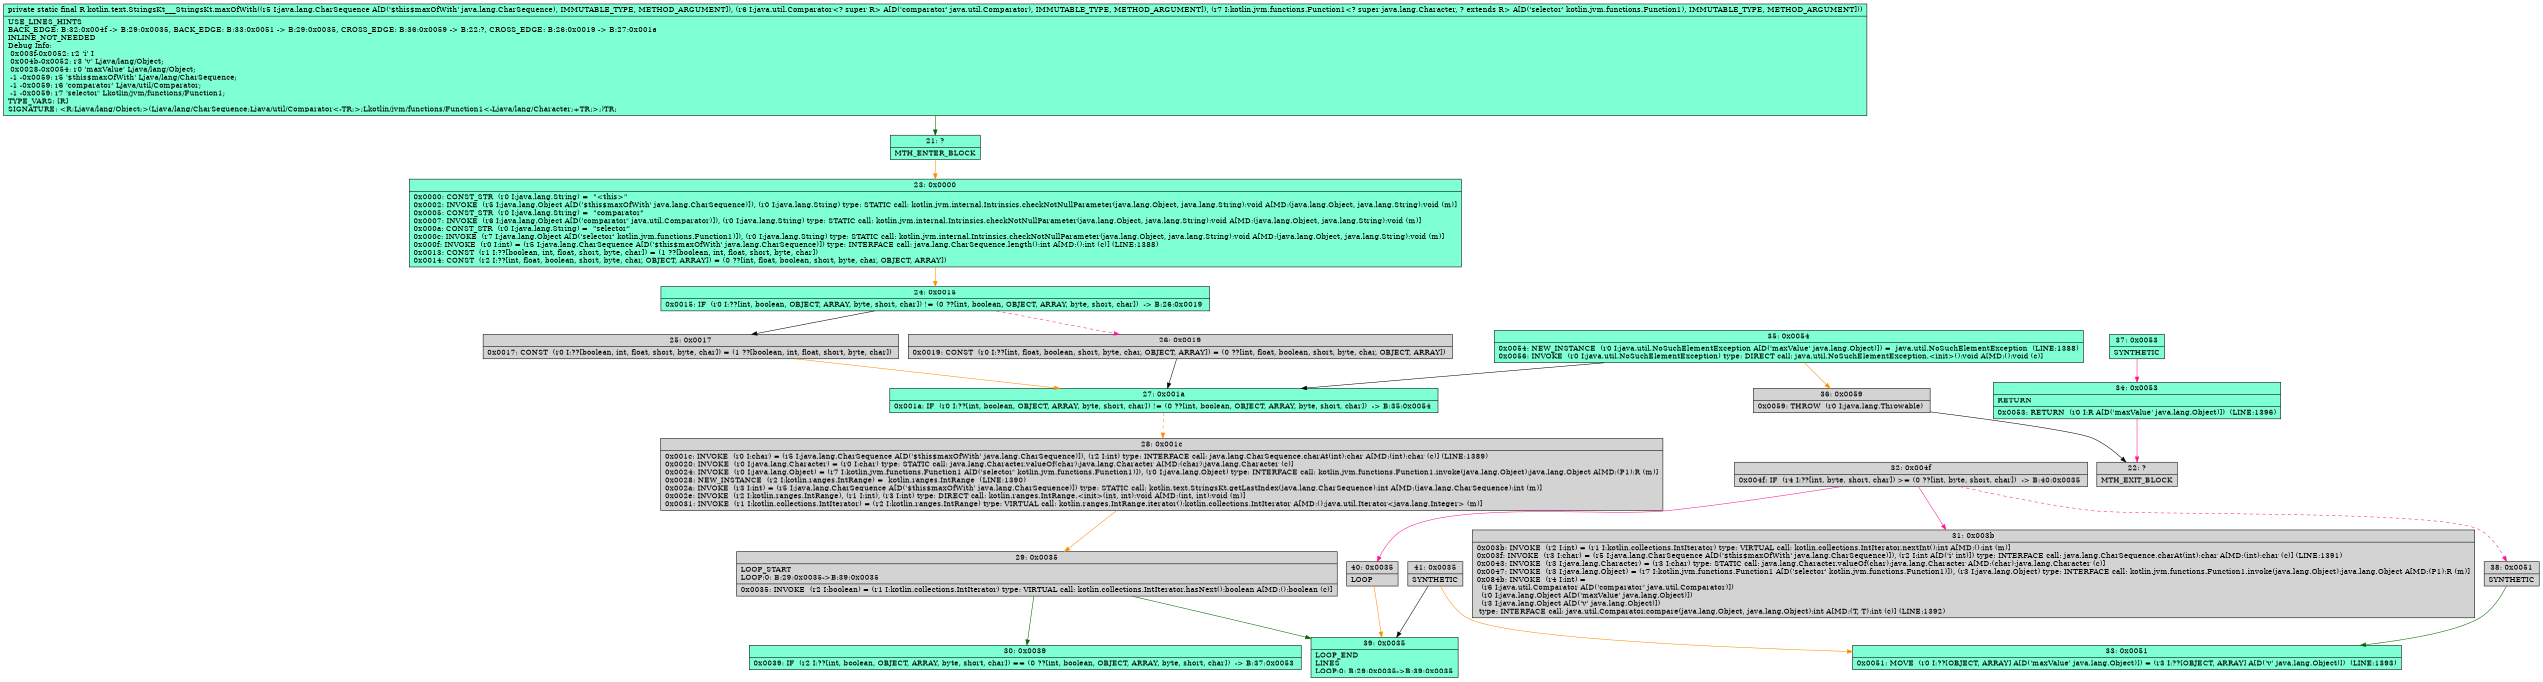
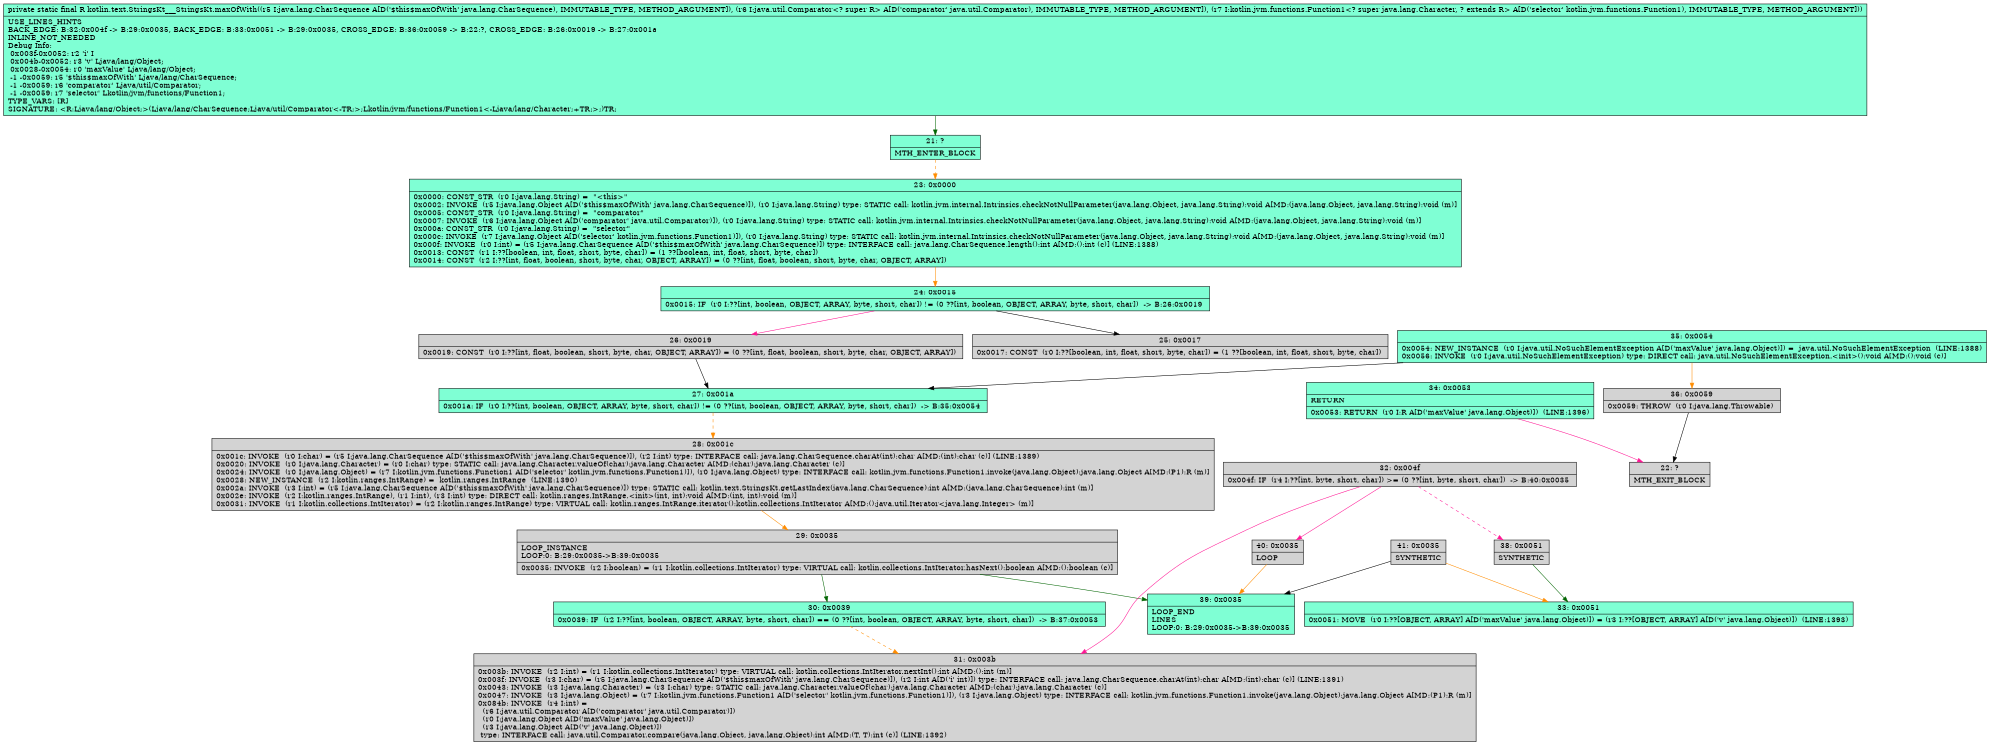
edge "21: ?" -> "23: 0x0000": style solid -> dashed
edge "24: 0x0015" -> "26: 0x0019": style dashed -> solid
node "37: 0x0053": removed
edge "25: 0x0017" -> "27: 0x001a": removed
node "29: 0x0035": text "LOOP_START" -> "LOOP_INSTANCE"
edge "30: 0x0039" -> "31: 0x003b": added
